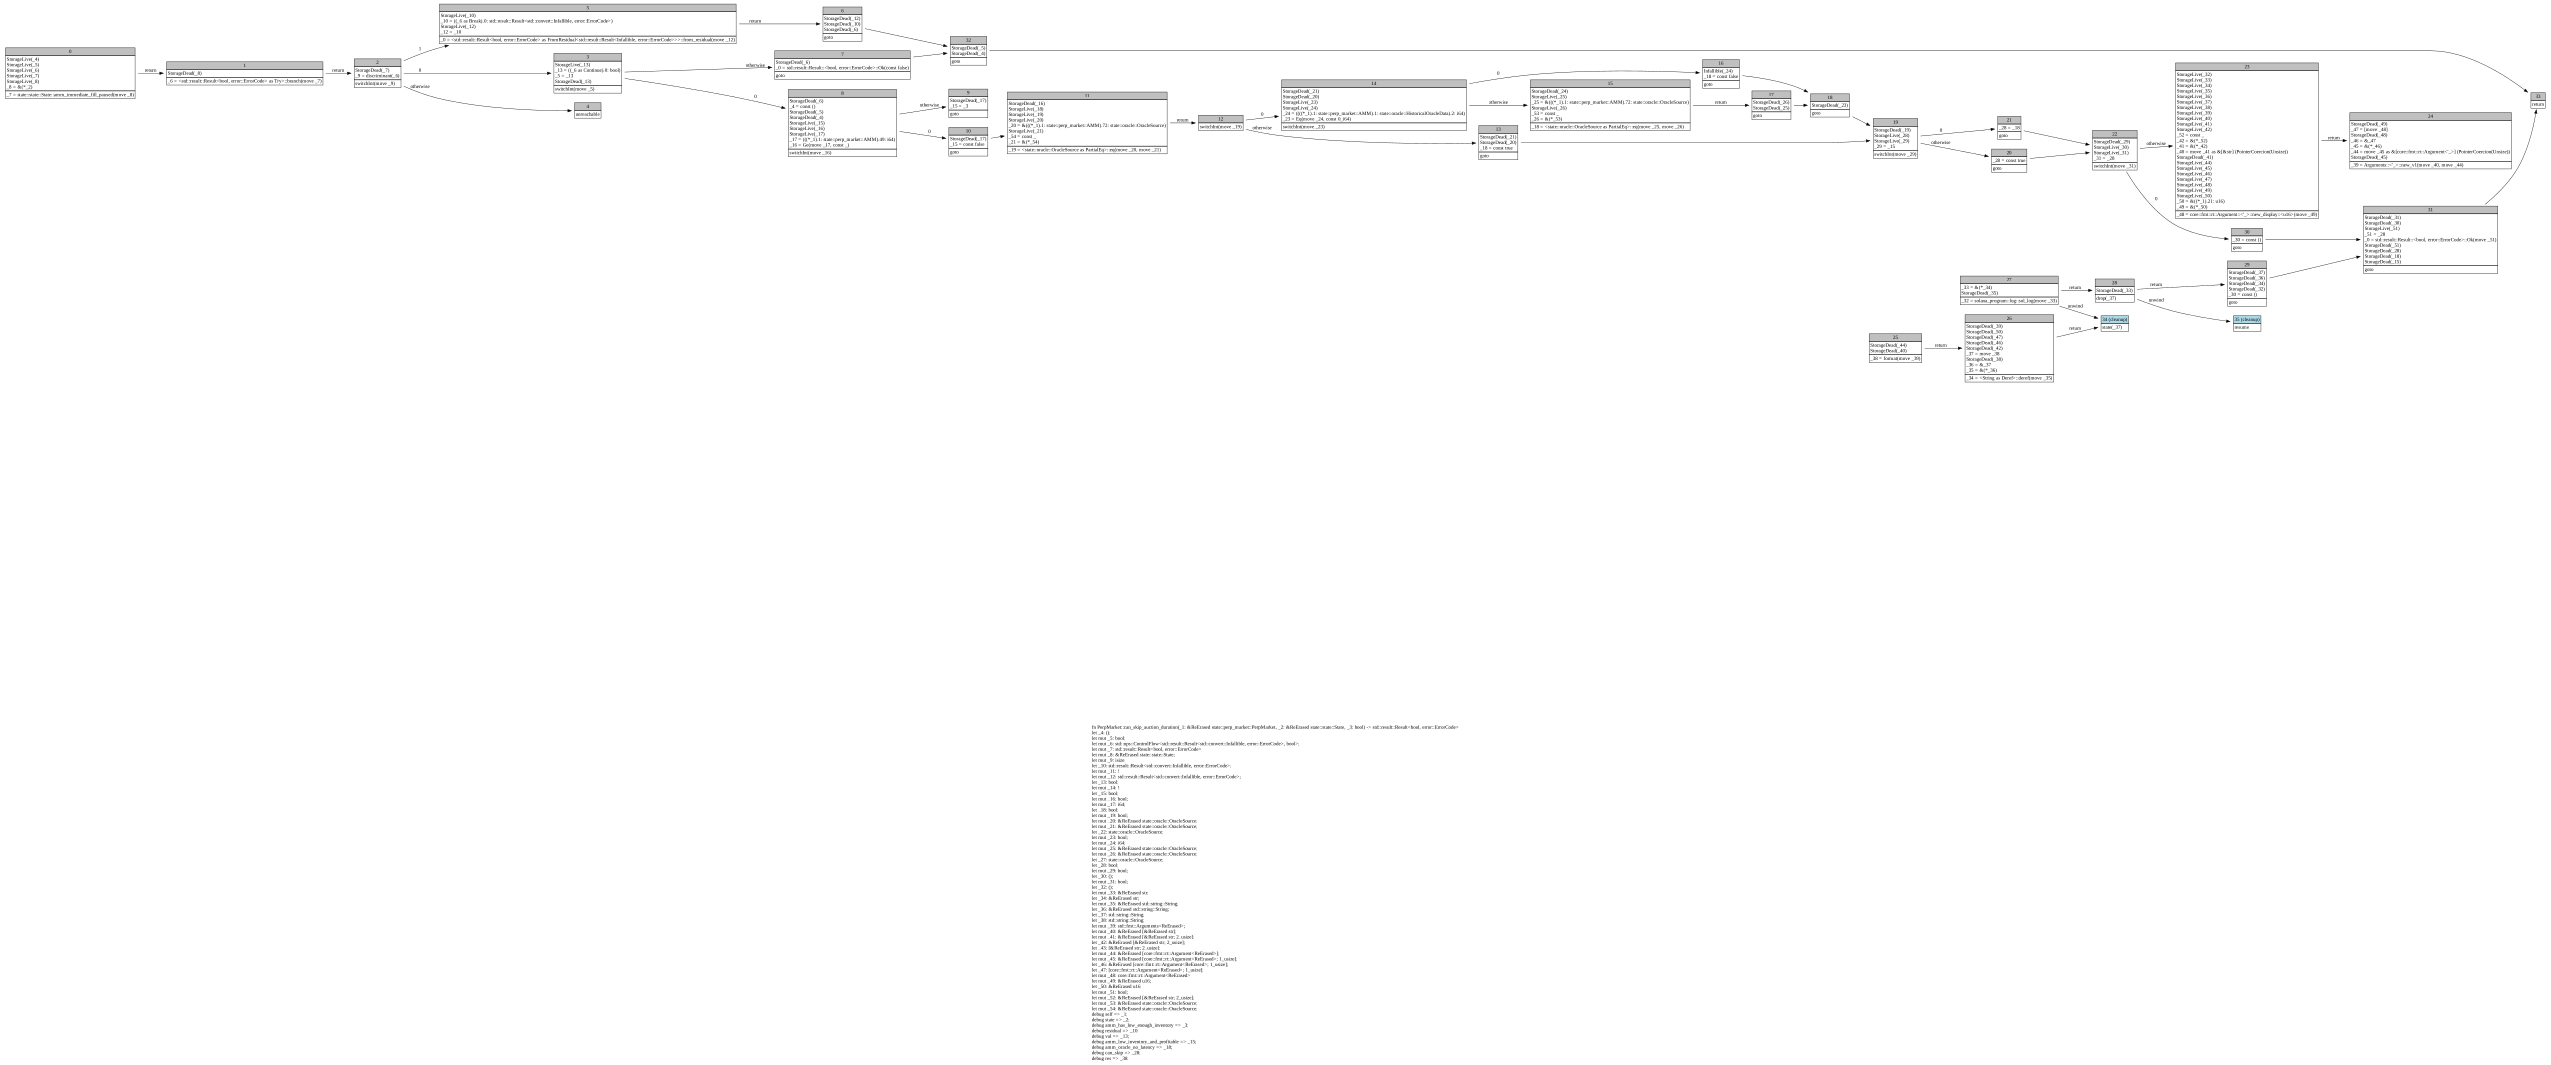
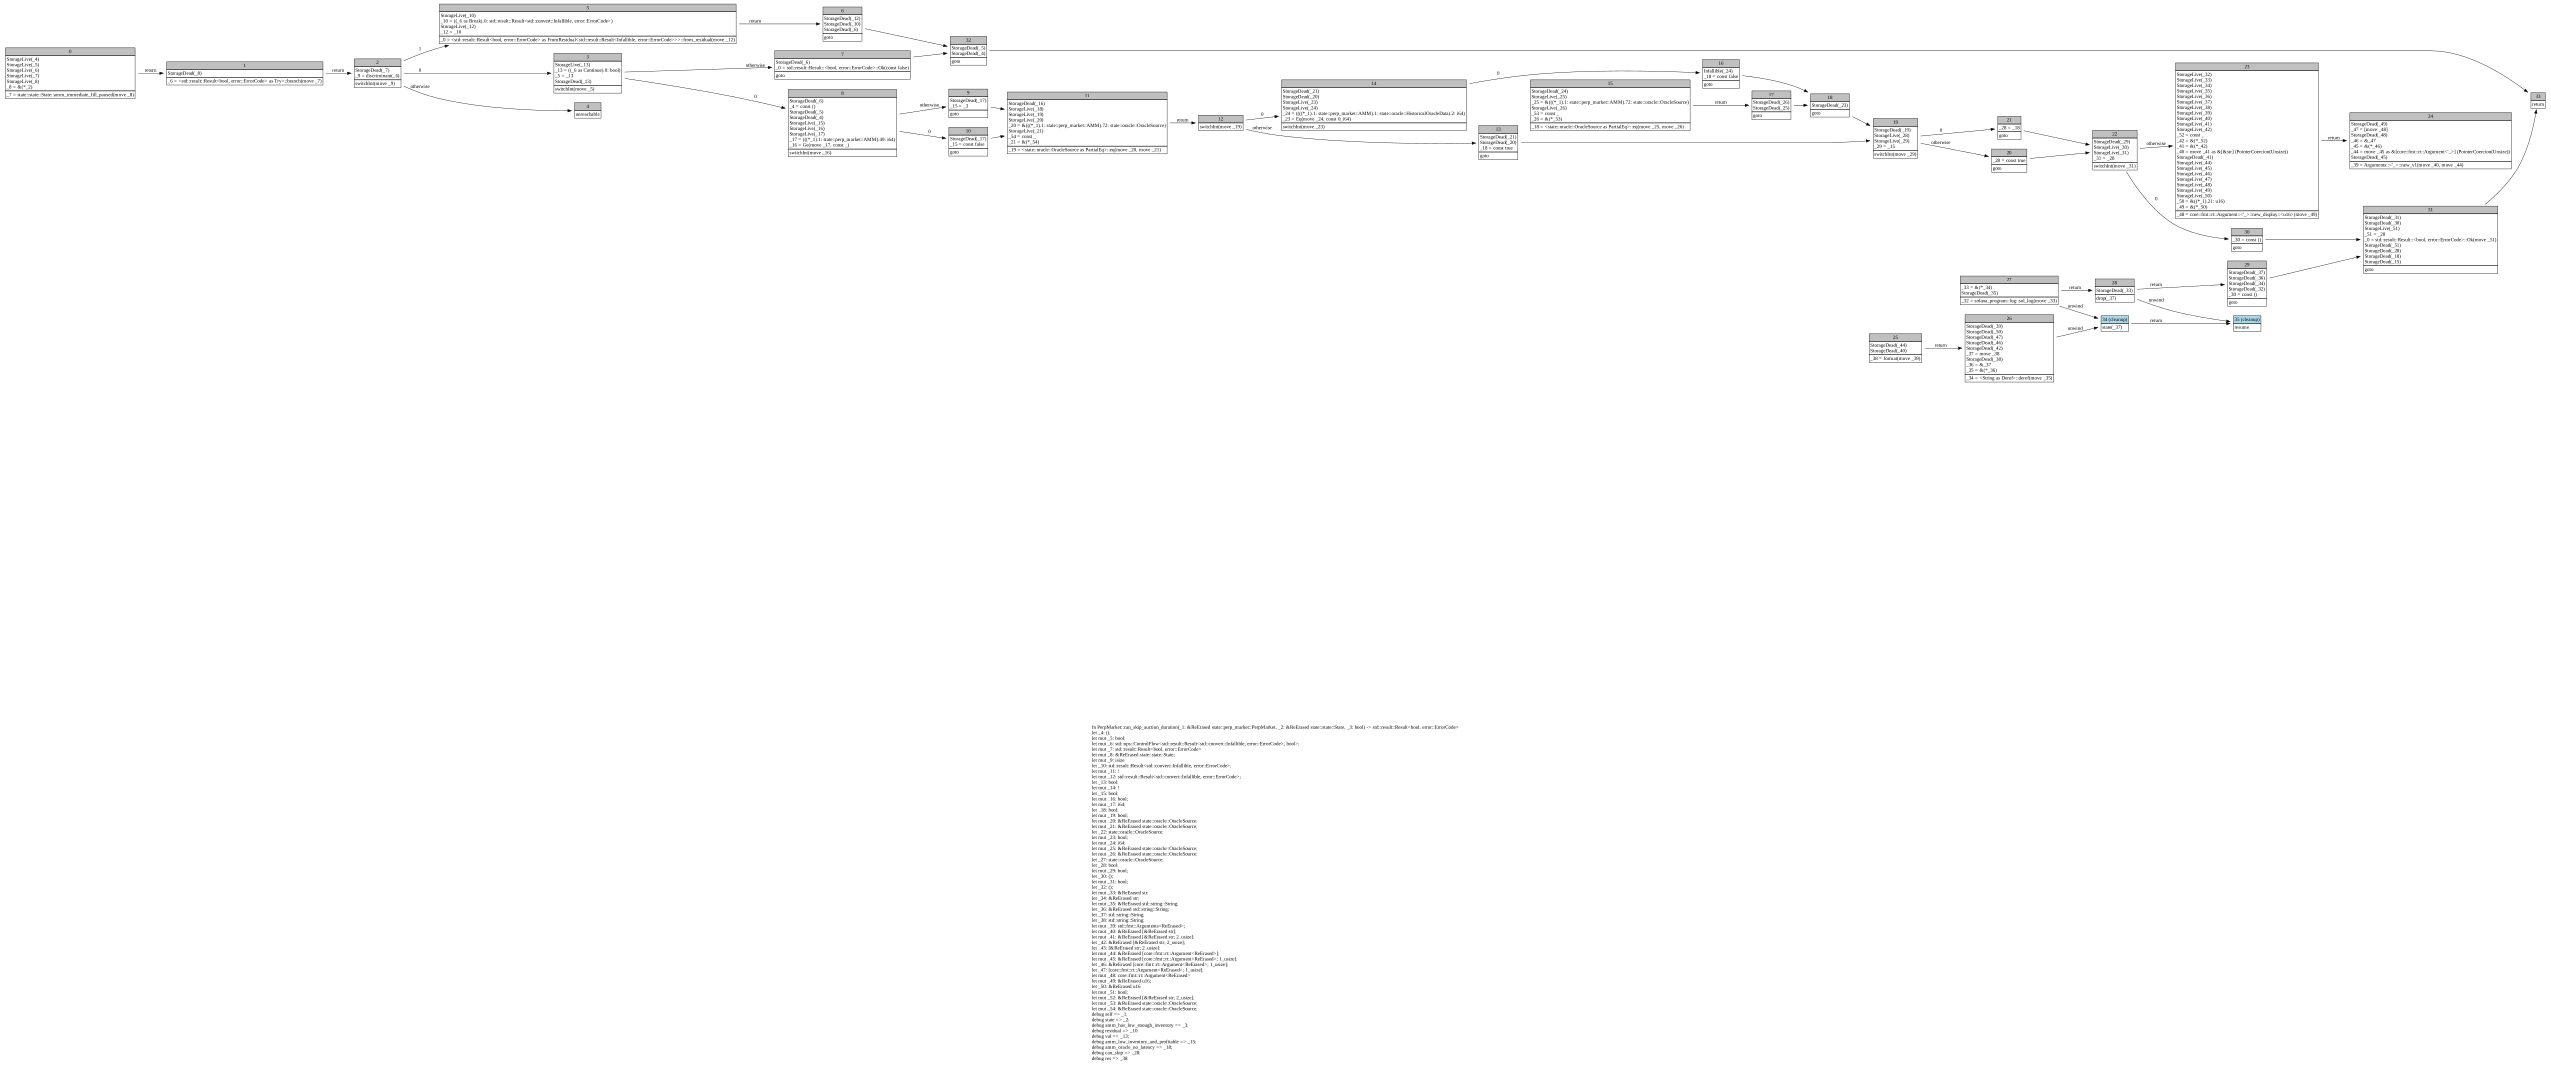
edge "14" -> "15": removed, label "otherwise"
edge "9" -> "11": added
edge "34 (cleanup)" -> "35 (cleanup)": added, label "return"
edge "26" -> "34 (cleanup)": label "return" -> "unwind"
